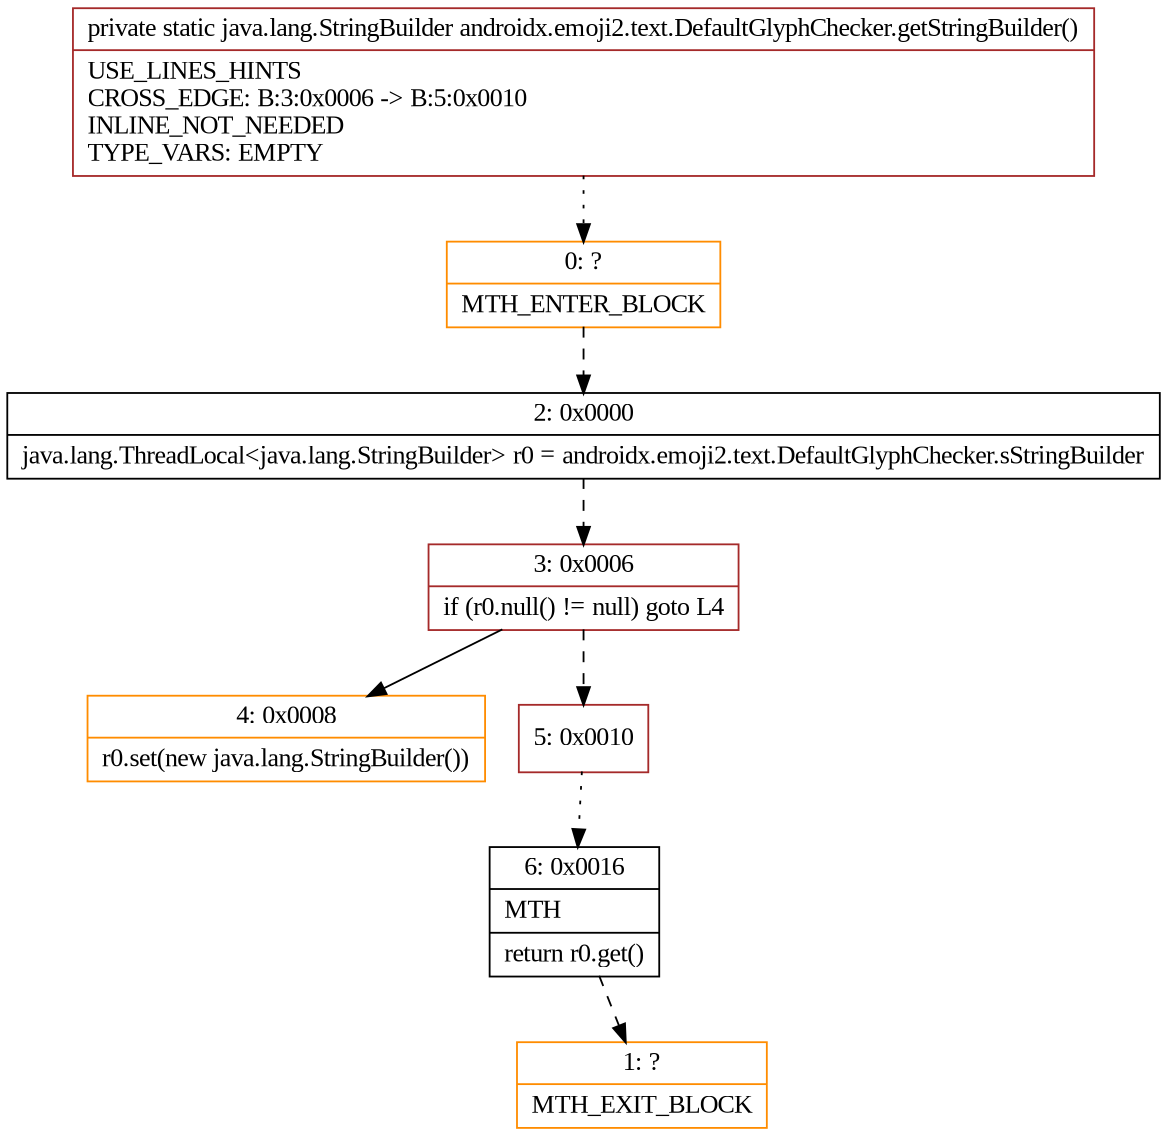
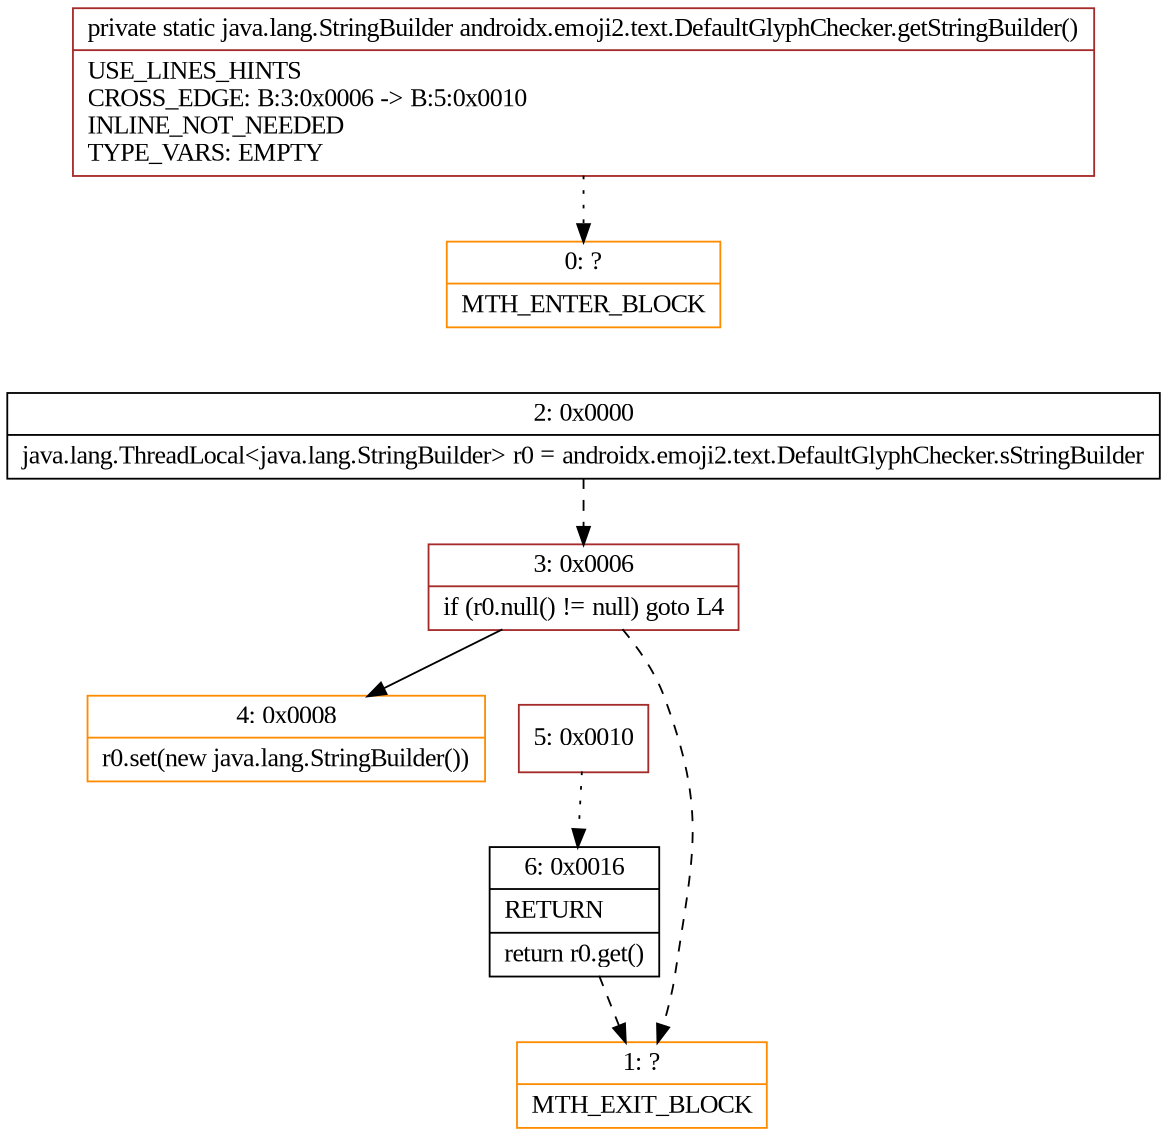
edge "0: ?" -> "2: 0x0000": removed
edge "3: 0x0006" -> "5: 0x0010": now "3: 0x0006" -> "1: ?"
node "6: 0x0016": text "MTH" -> "RETURN"
